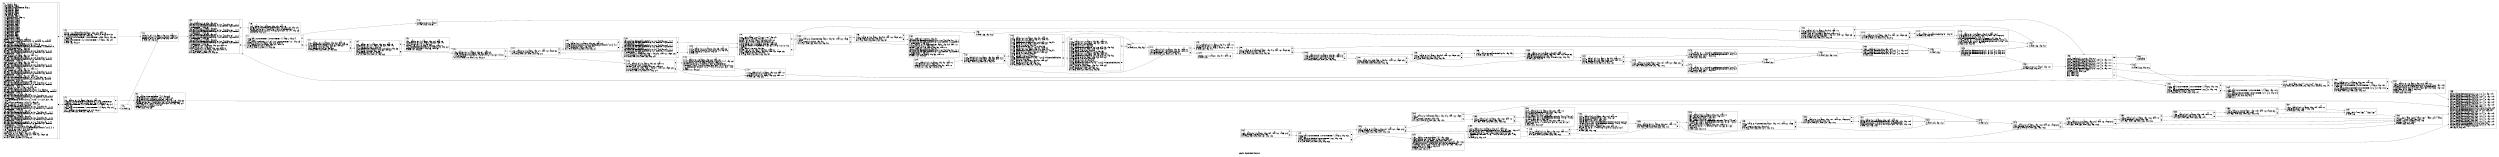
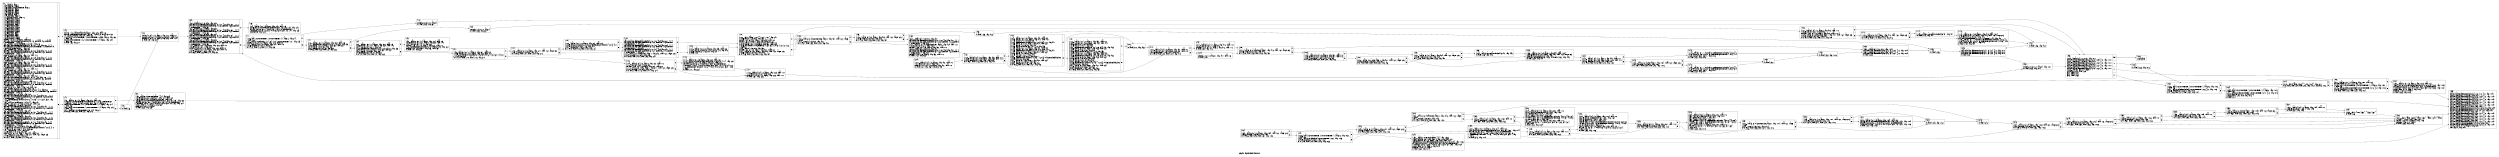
node "%83:": added
edge "%256:" -> "%151:": reversed
